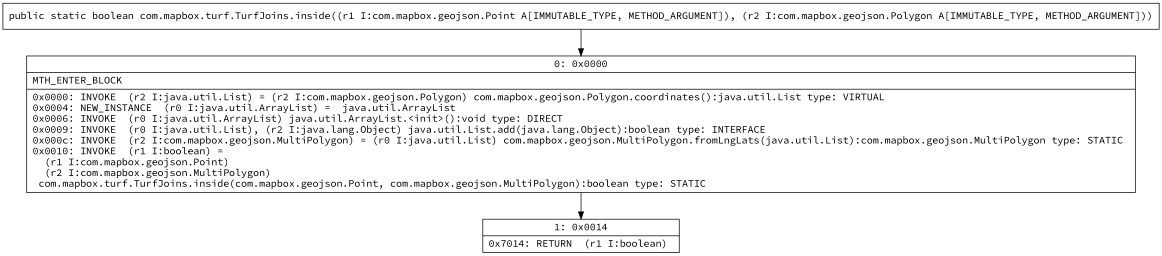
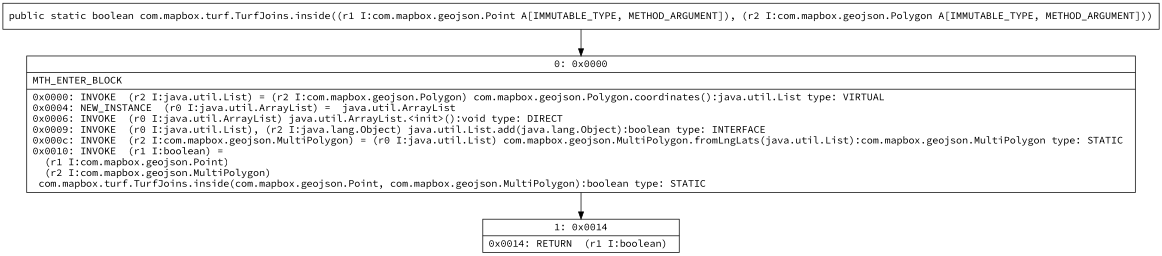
node "1: 0x0014": text "0x7014: RETURN  (r1 I:boolean)" -> "0x0014: RETURN  (r1 I:boolean)"
